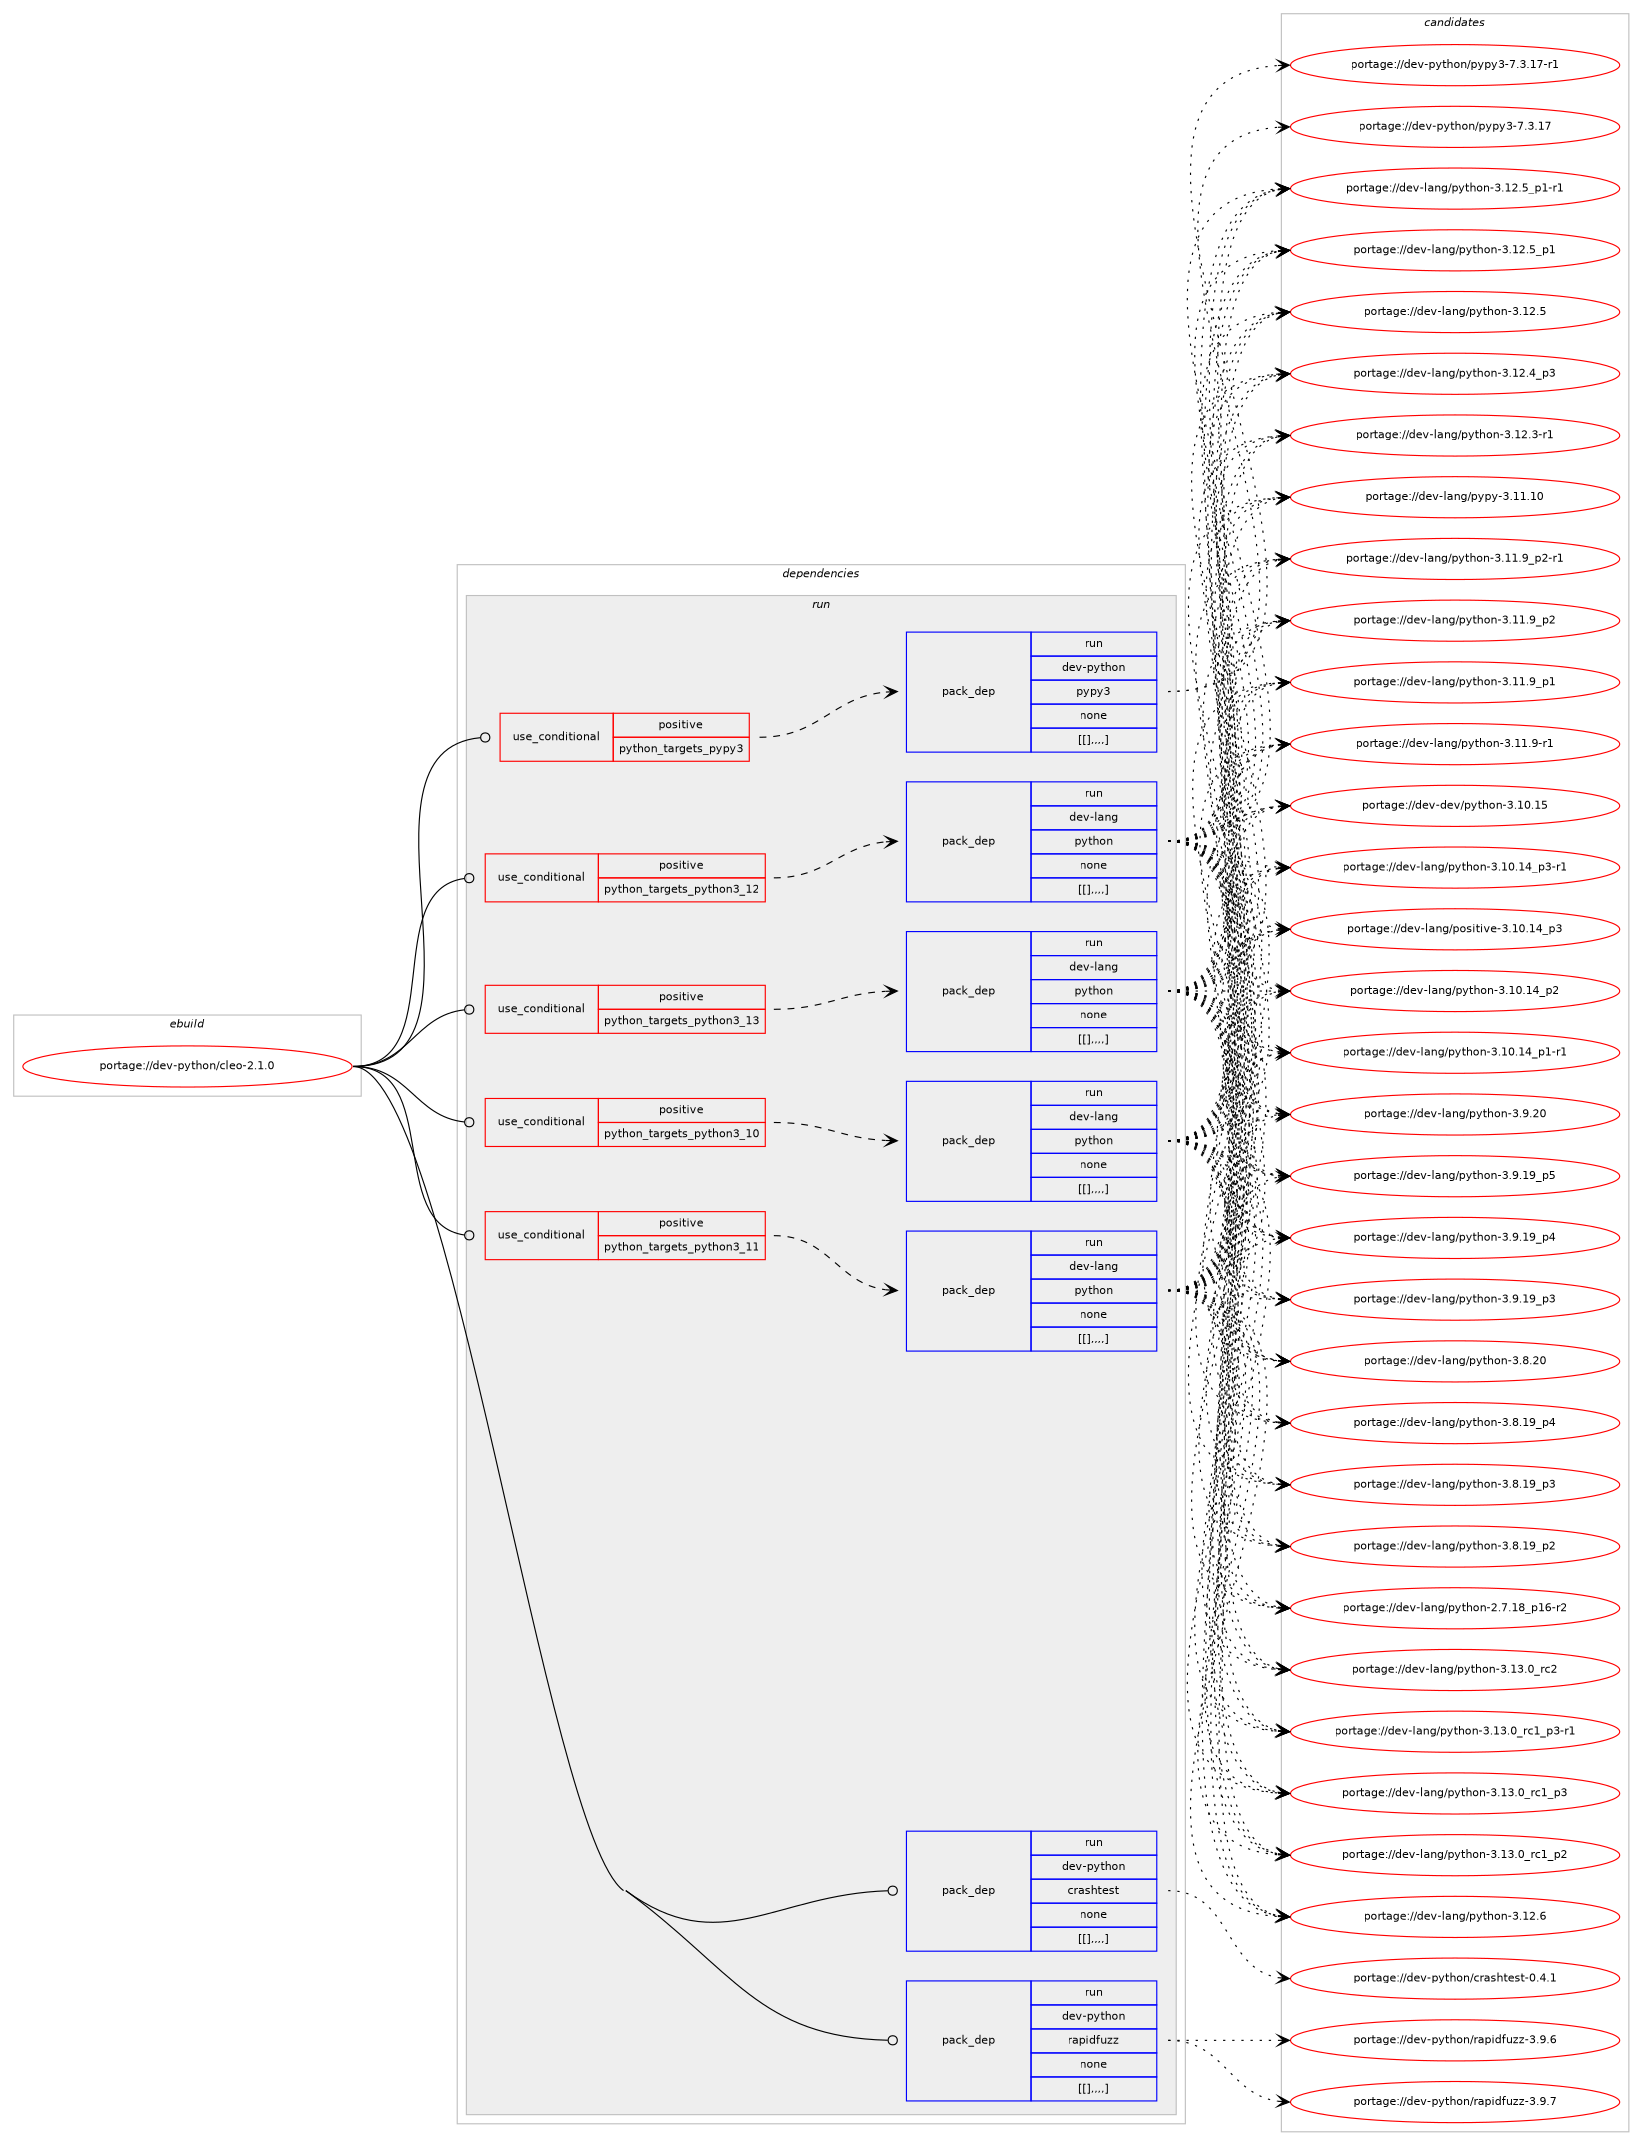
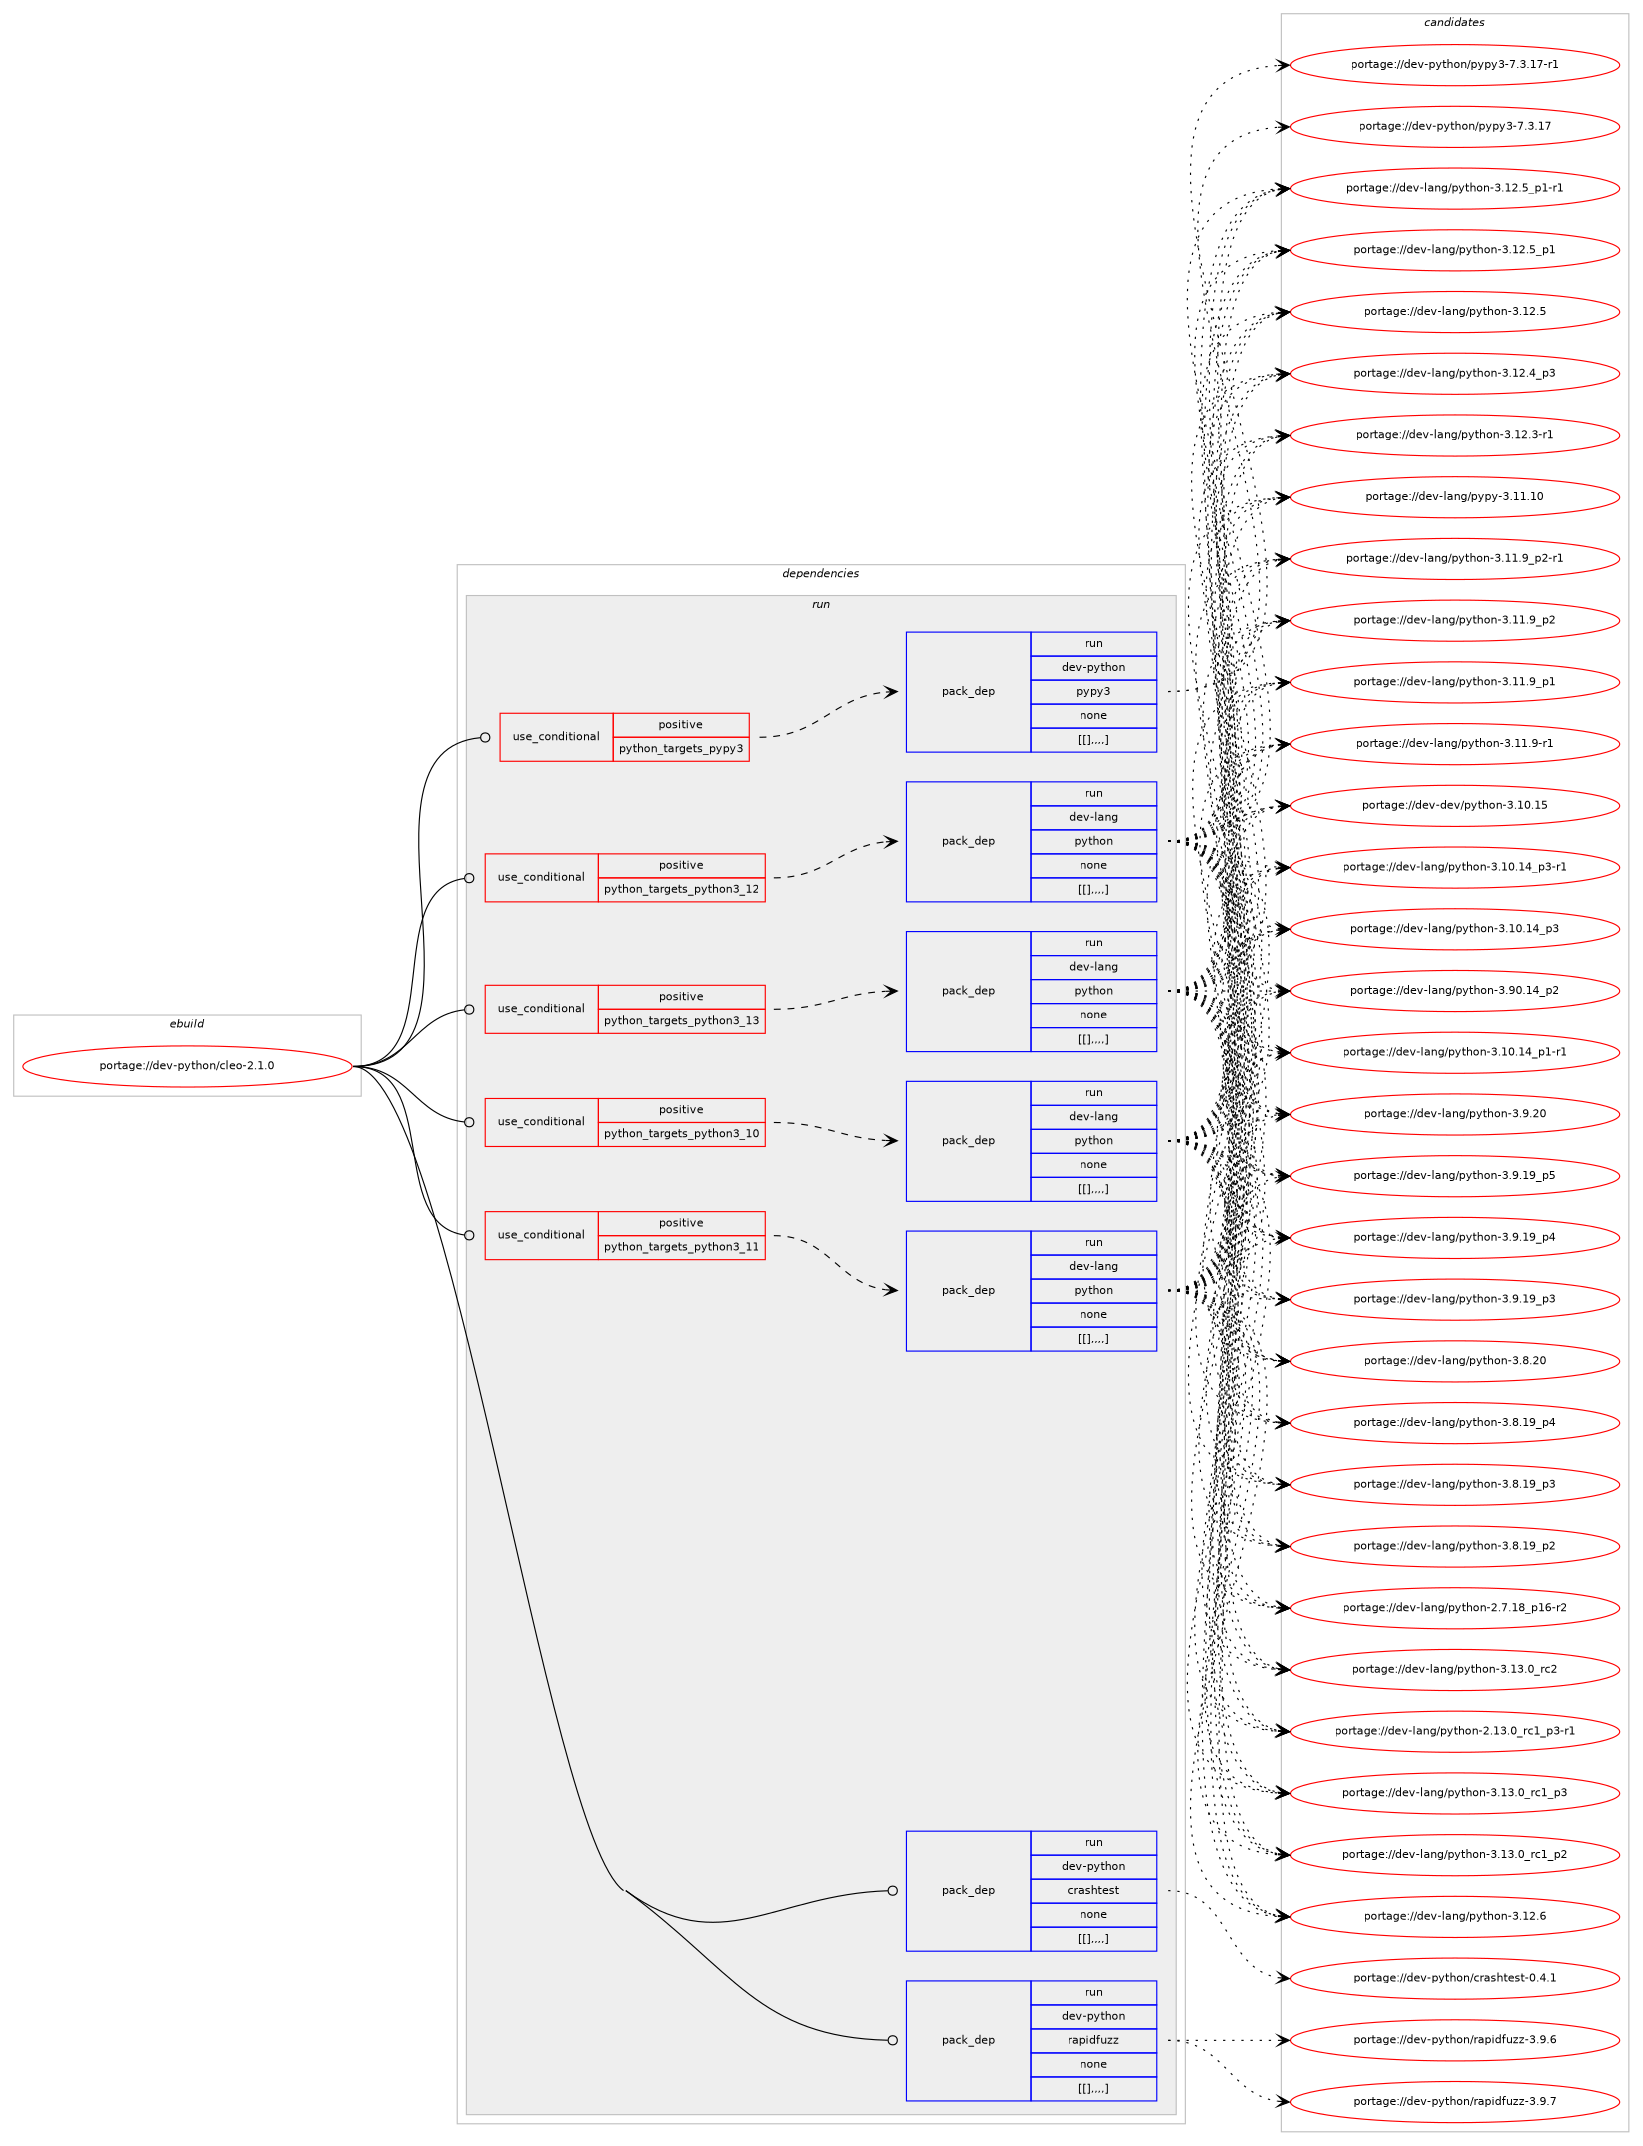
node "portage://dev-lang/positive-3.10.14_p3": label "portage://dev-lang/positive-3.10.14_p3" -> "portage://dev-lang/python-3.10.14_p3"
node "portage://dev-lang/python-3.10.14_p2": label "portage://dev-lang/python-3.10.14_p2" -> "portage://dev-lang/python-3.90.14_p2"
node "portage://dev-lang/python-3.13.0_rc1_p3-r1": label "portage://dev-lang/python-3.13.0_rc1_p3-r1" -> "portage://dev-lang/python-2.13.0_rc1_p3-r1"
